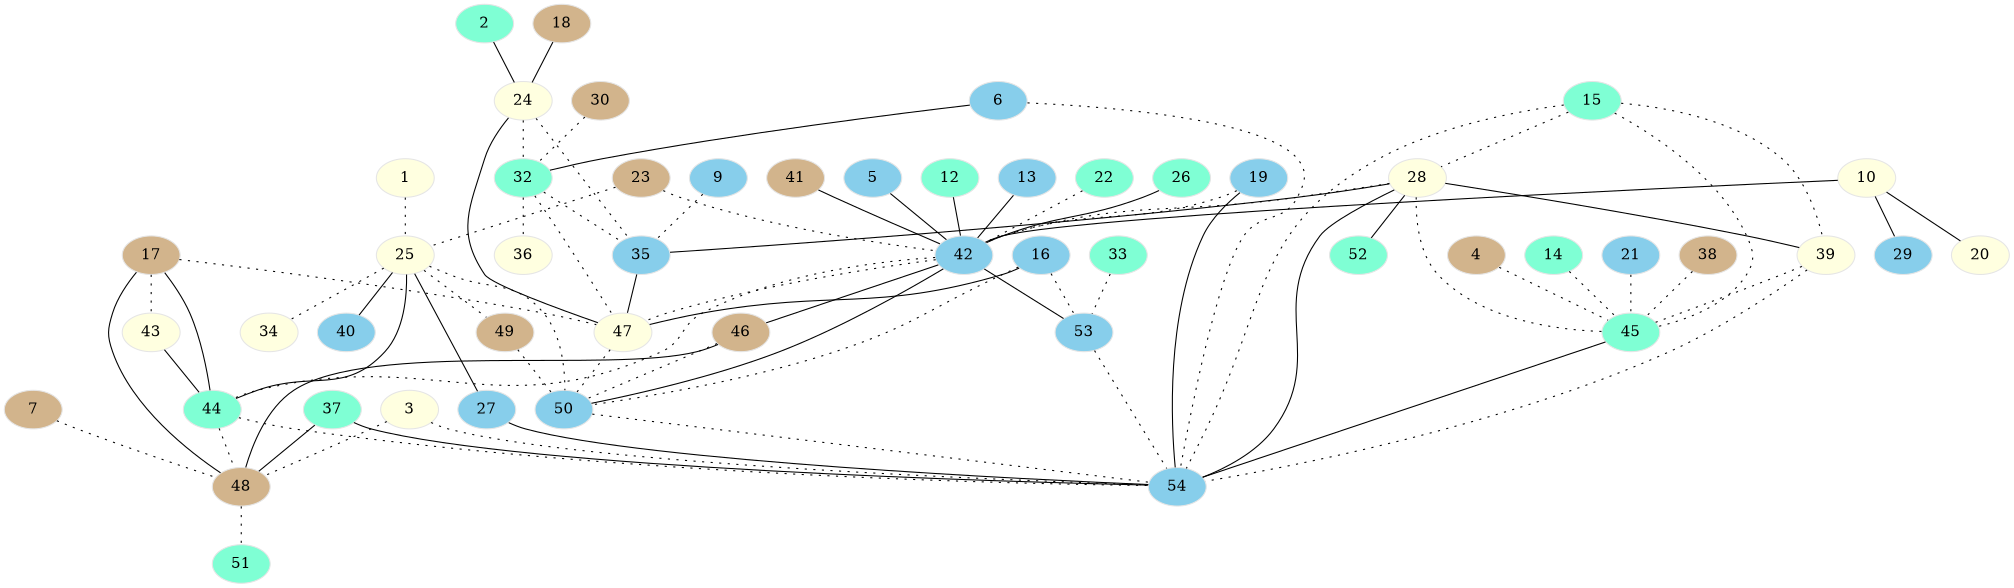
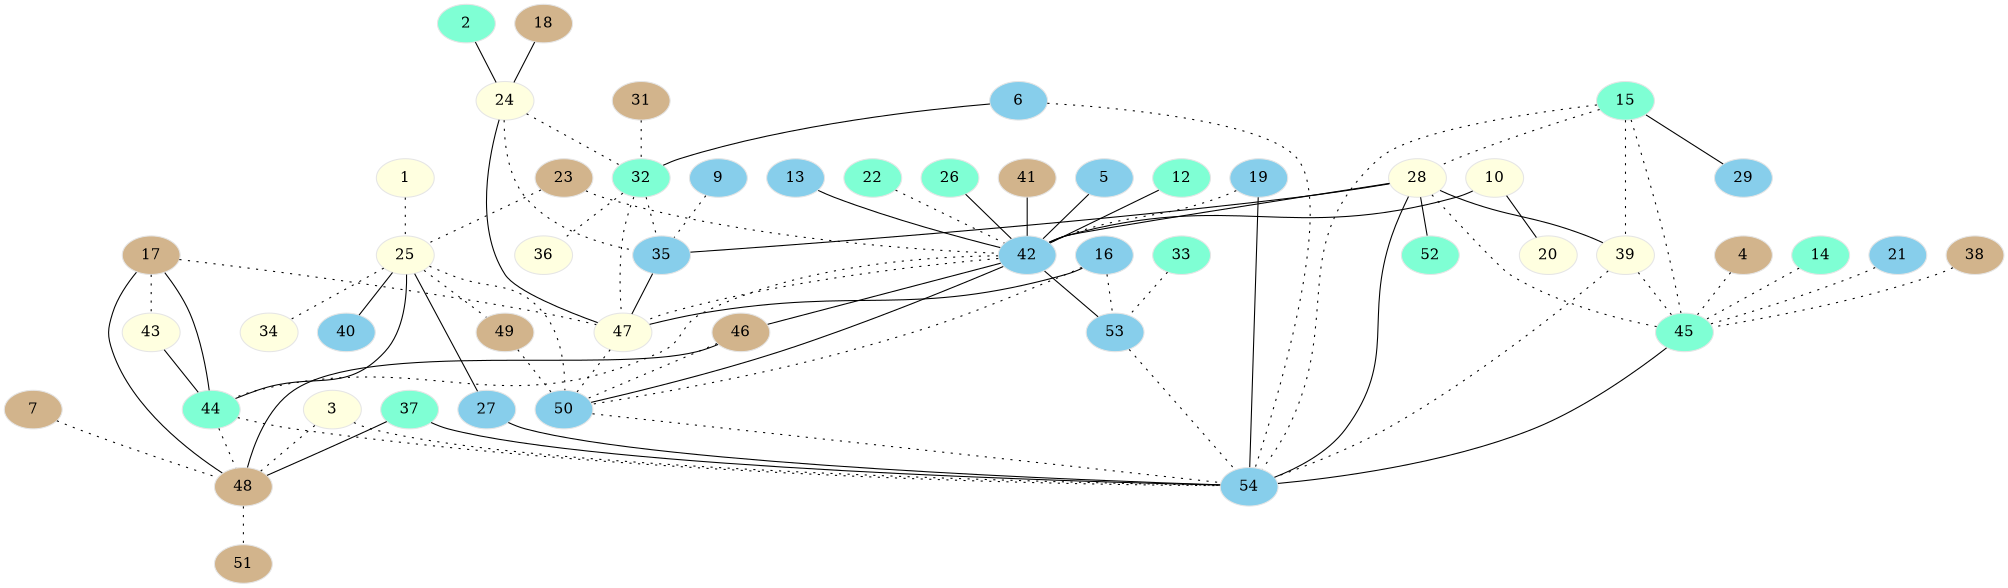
node "30": label "30" -> "31"
edge "28" -- "42": style dotted -> solid
edge "10" -- "29": now "15" -- "29"
node "51": fillcolor aquamarine -> tan
